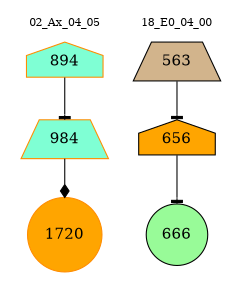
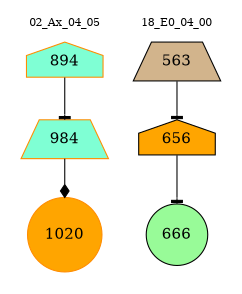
node "1720": label "1720" -> "1020"
